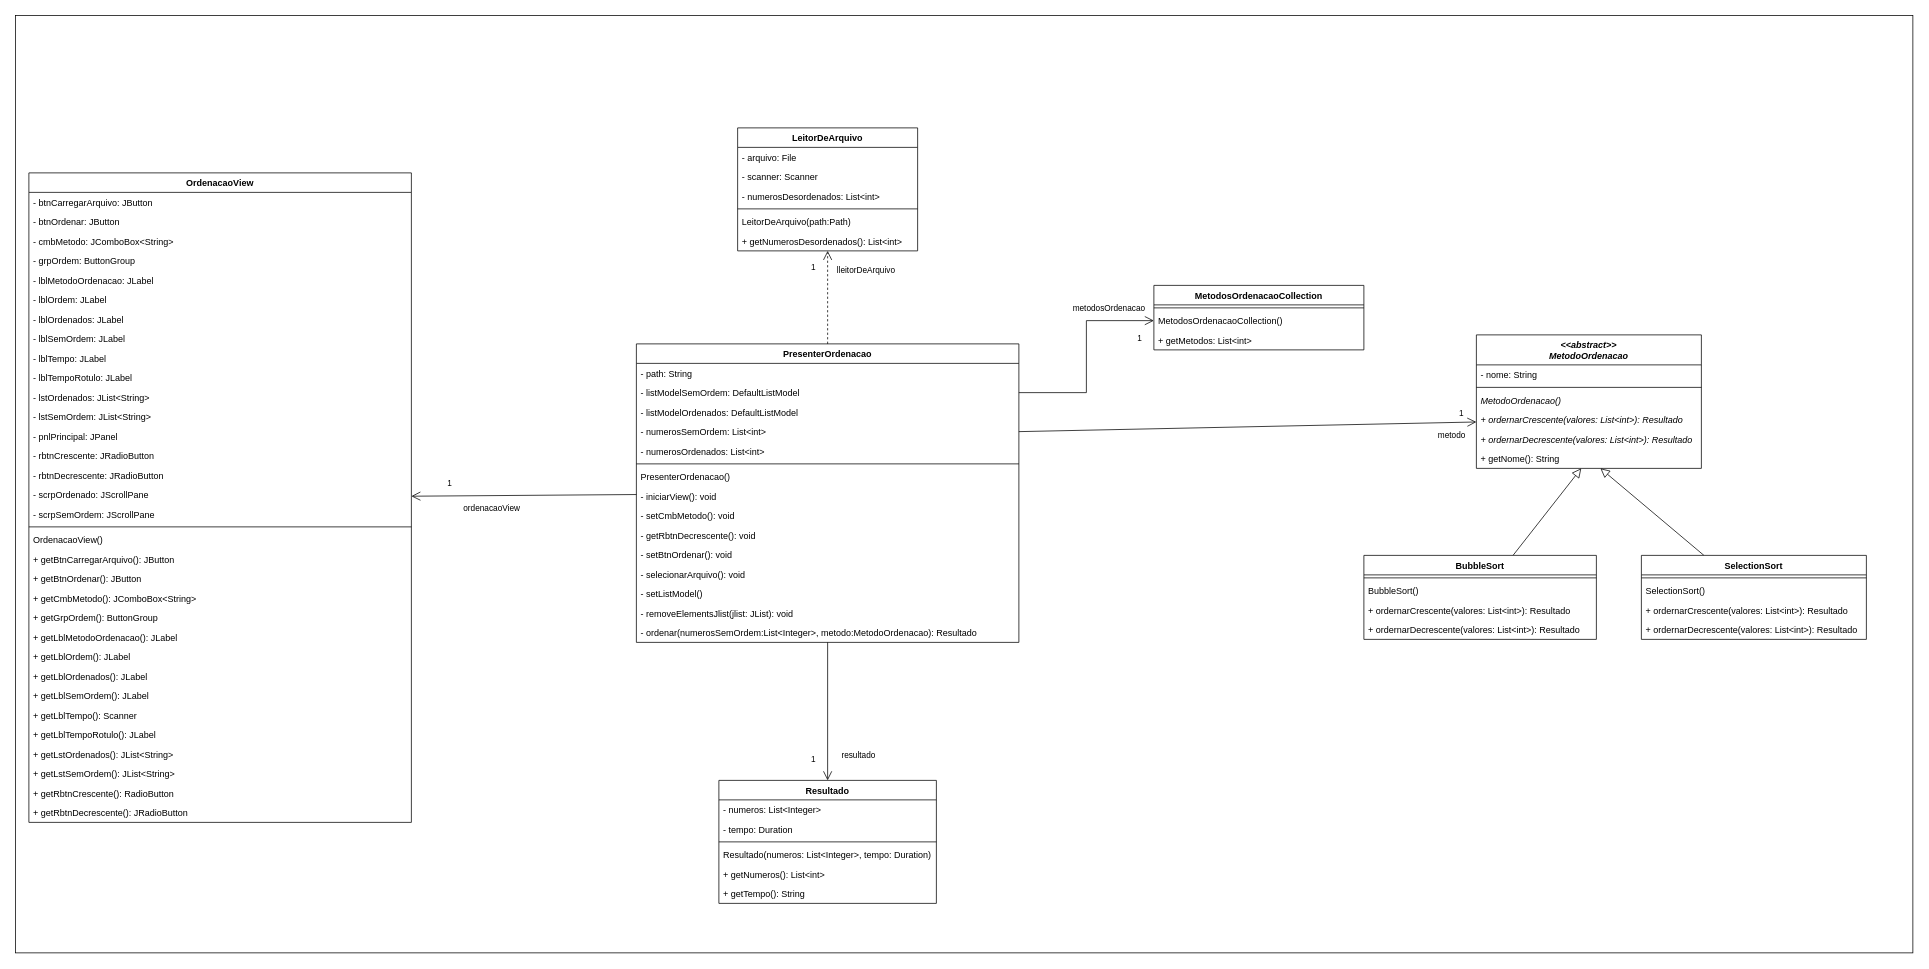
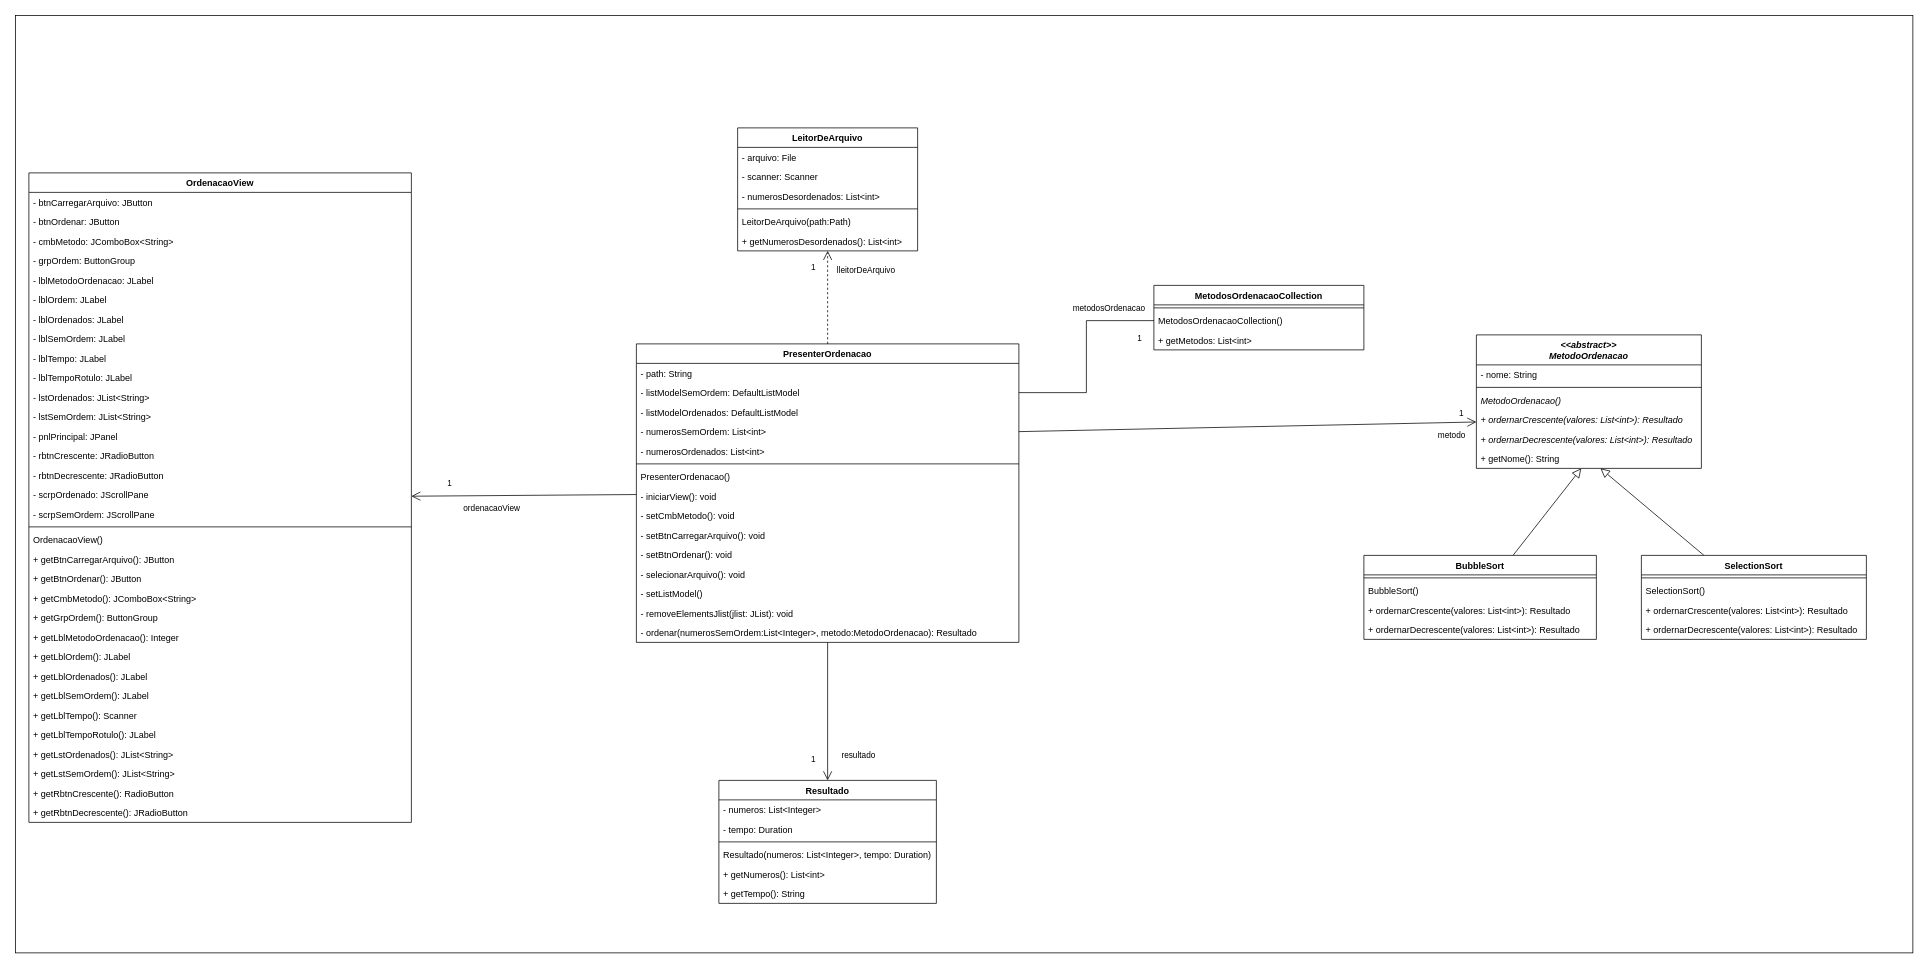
edge "- listModelSemOrdem: DefaultListModel" -> "MetodosOrdenacaoCollection()": arrowhead open -> none
node "- getRbtnDecrescente(): void": label "- getRbtnDecrescente(): void" -> "- setBtnCarregarArquivo(): void"
node "+ getLblMetodoOrdenacao(): JLabel": label "+ getLblMetodoOrdenacao(): JLabel" -> "+ getLblMetodoOrdenacao(): Integer"
